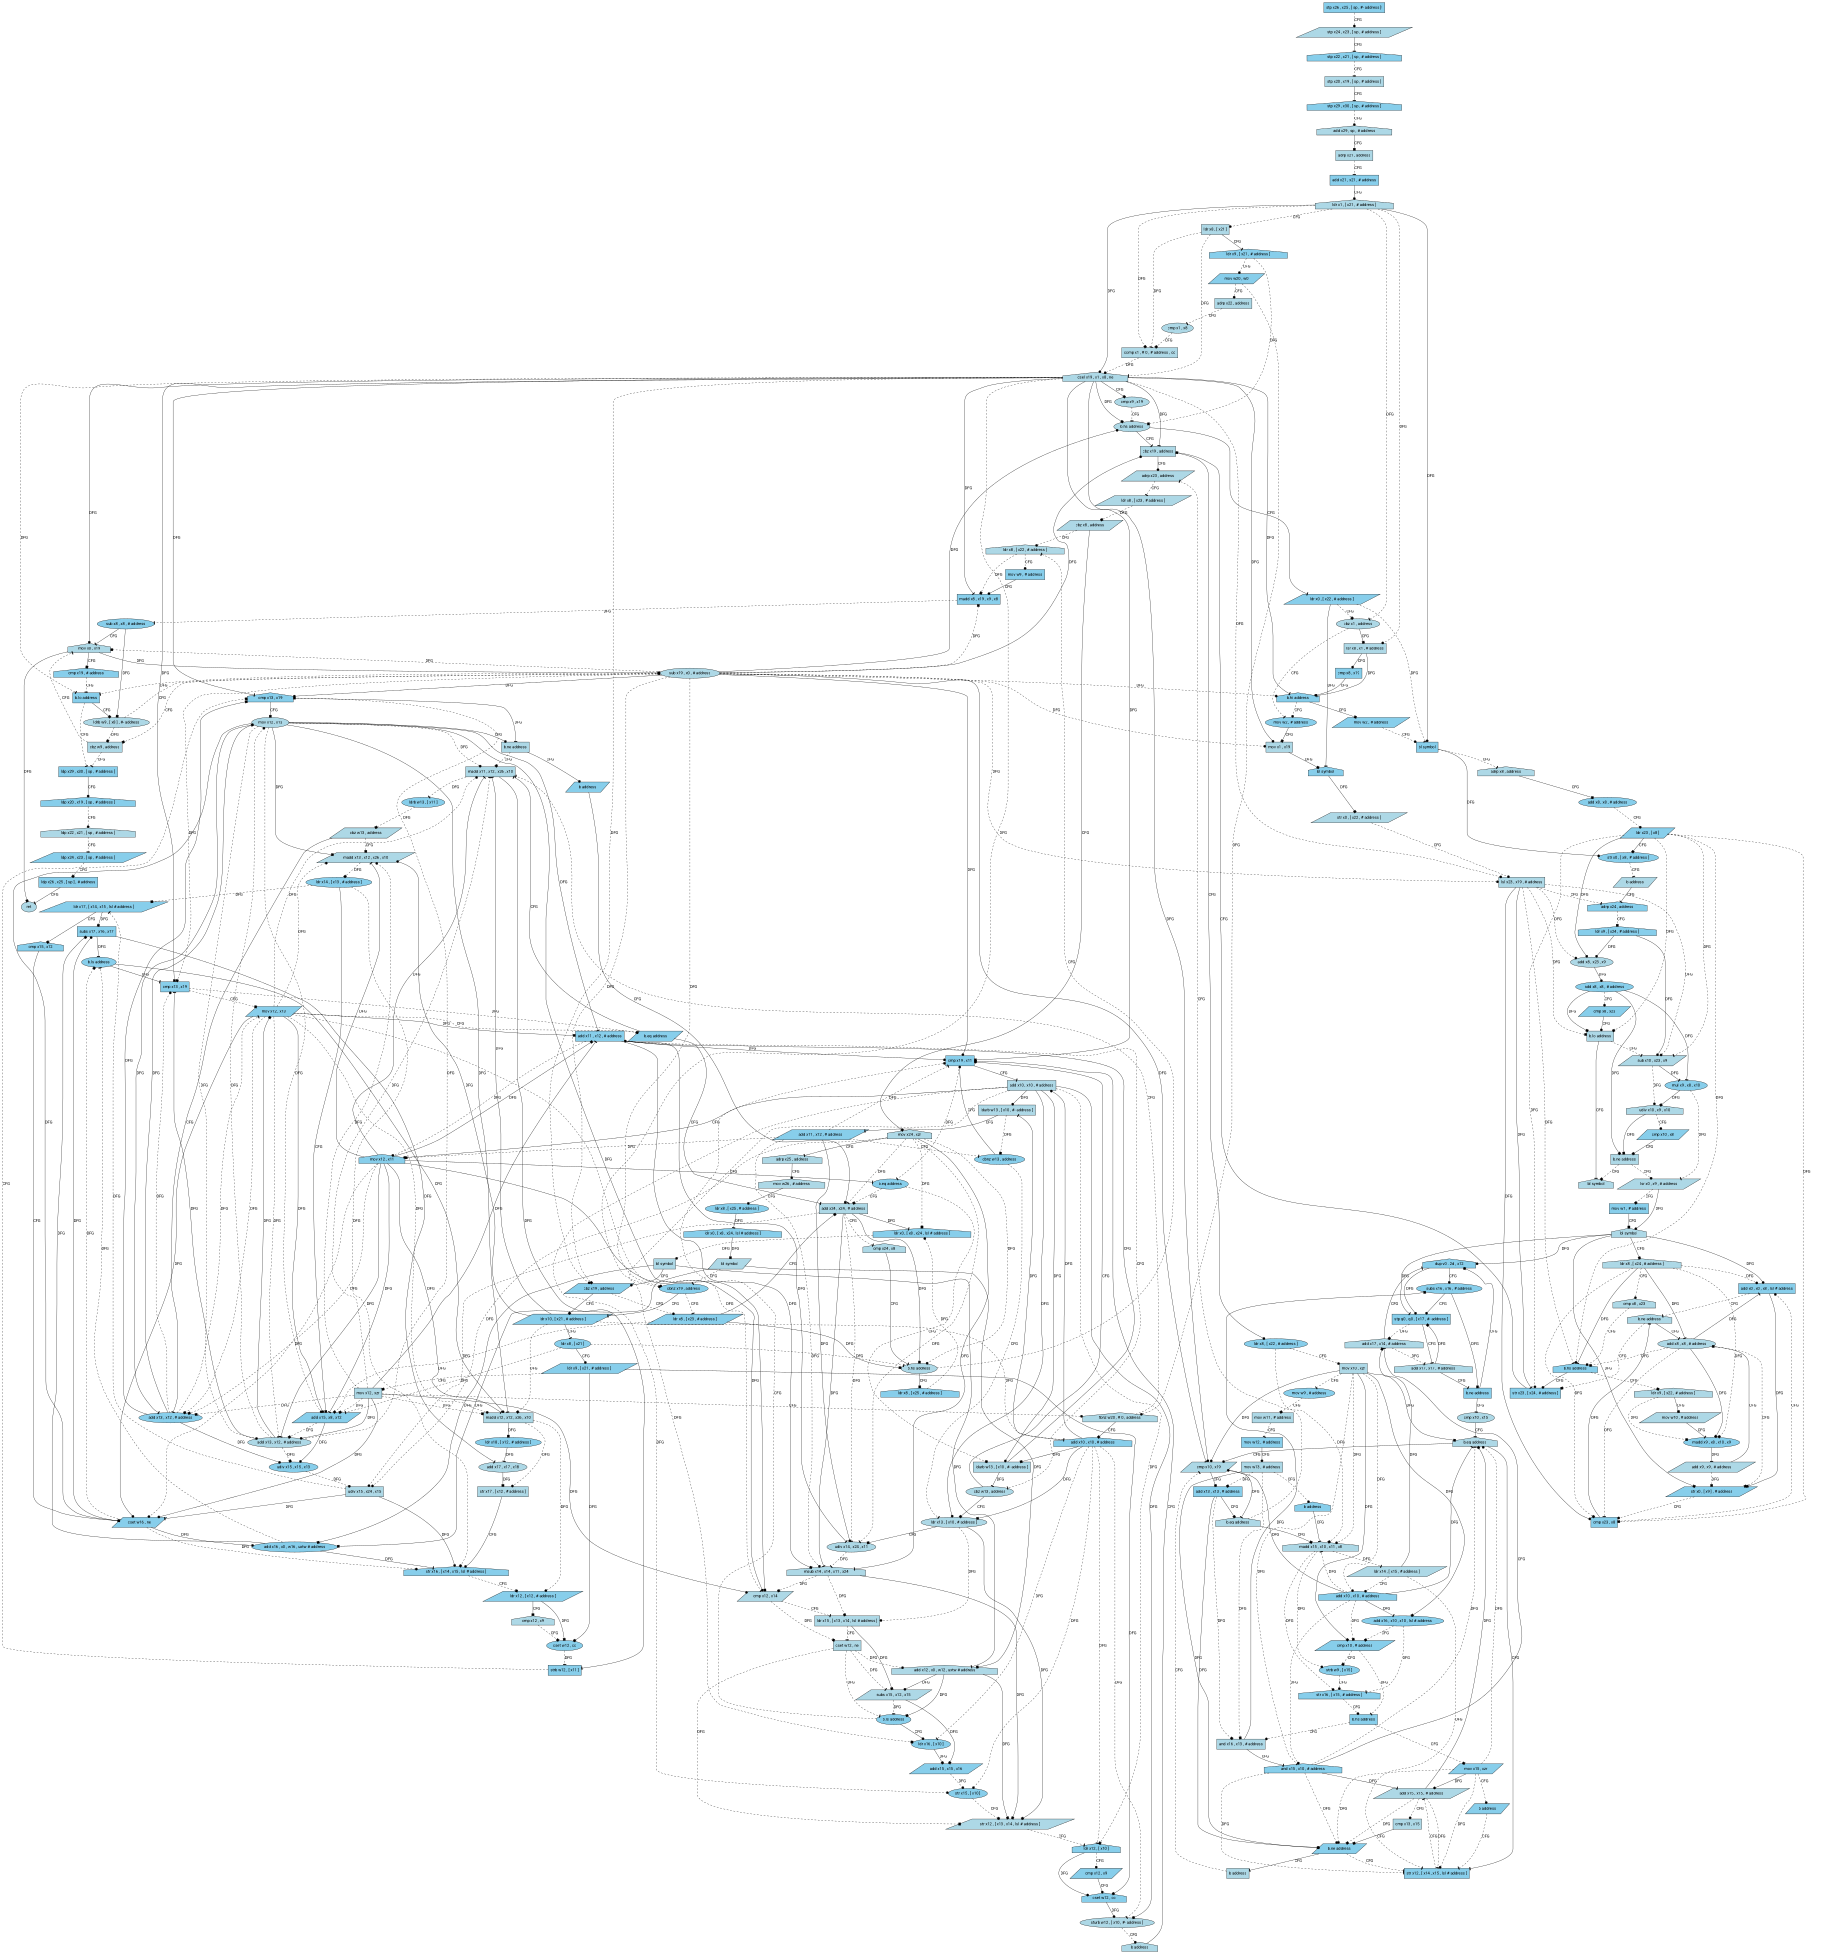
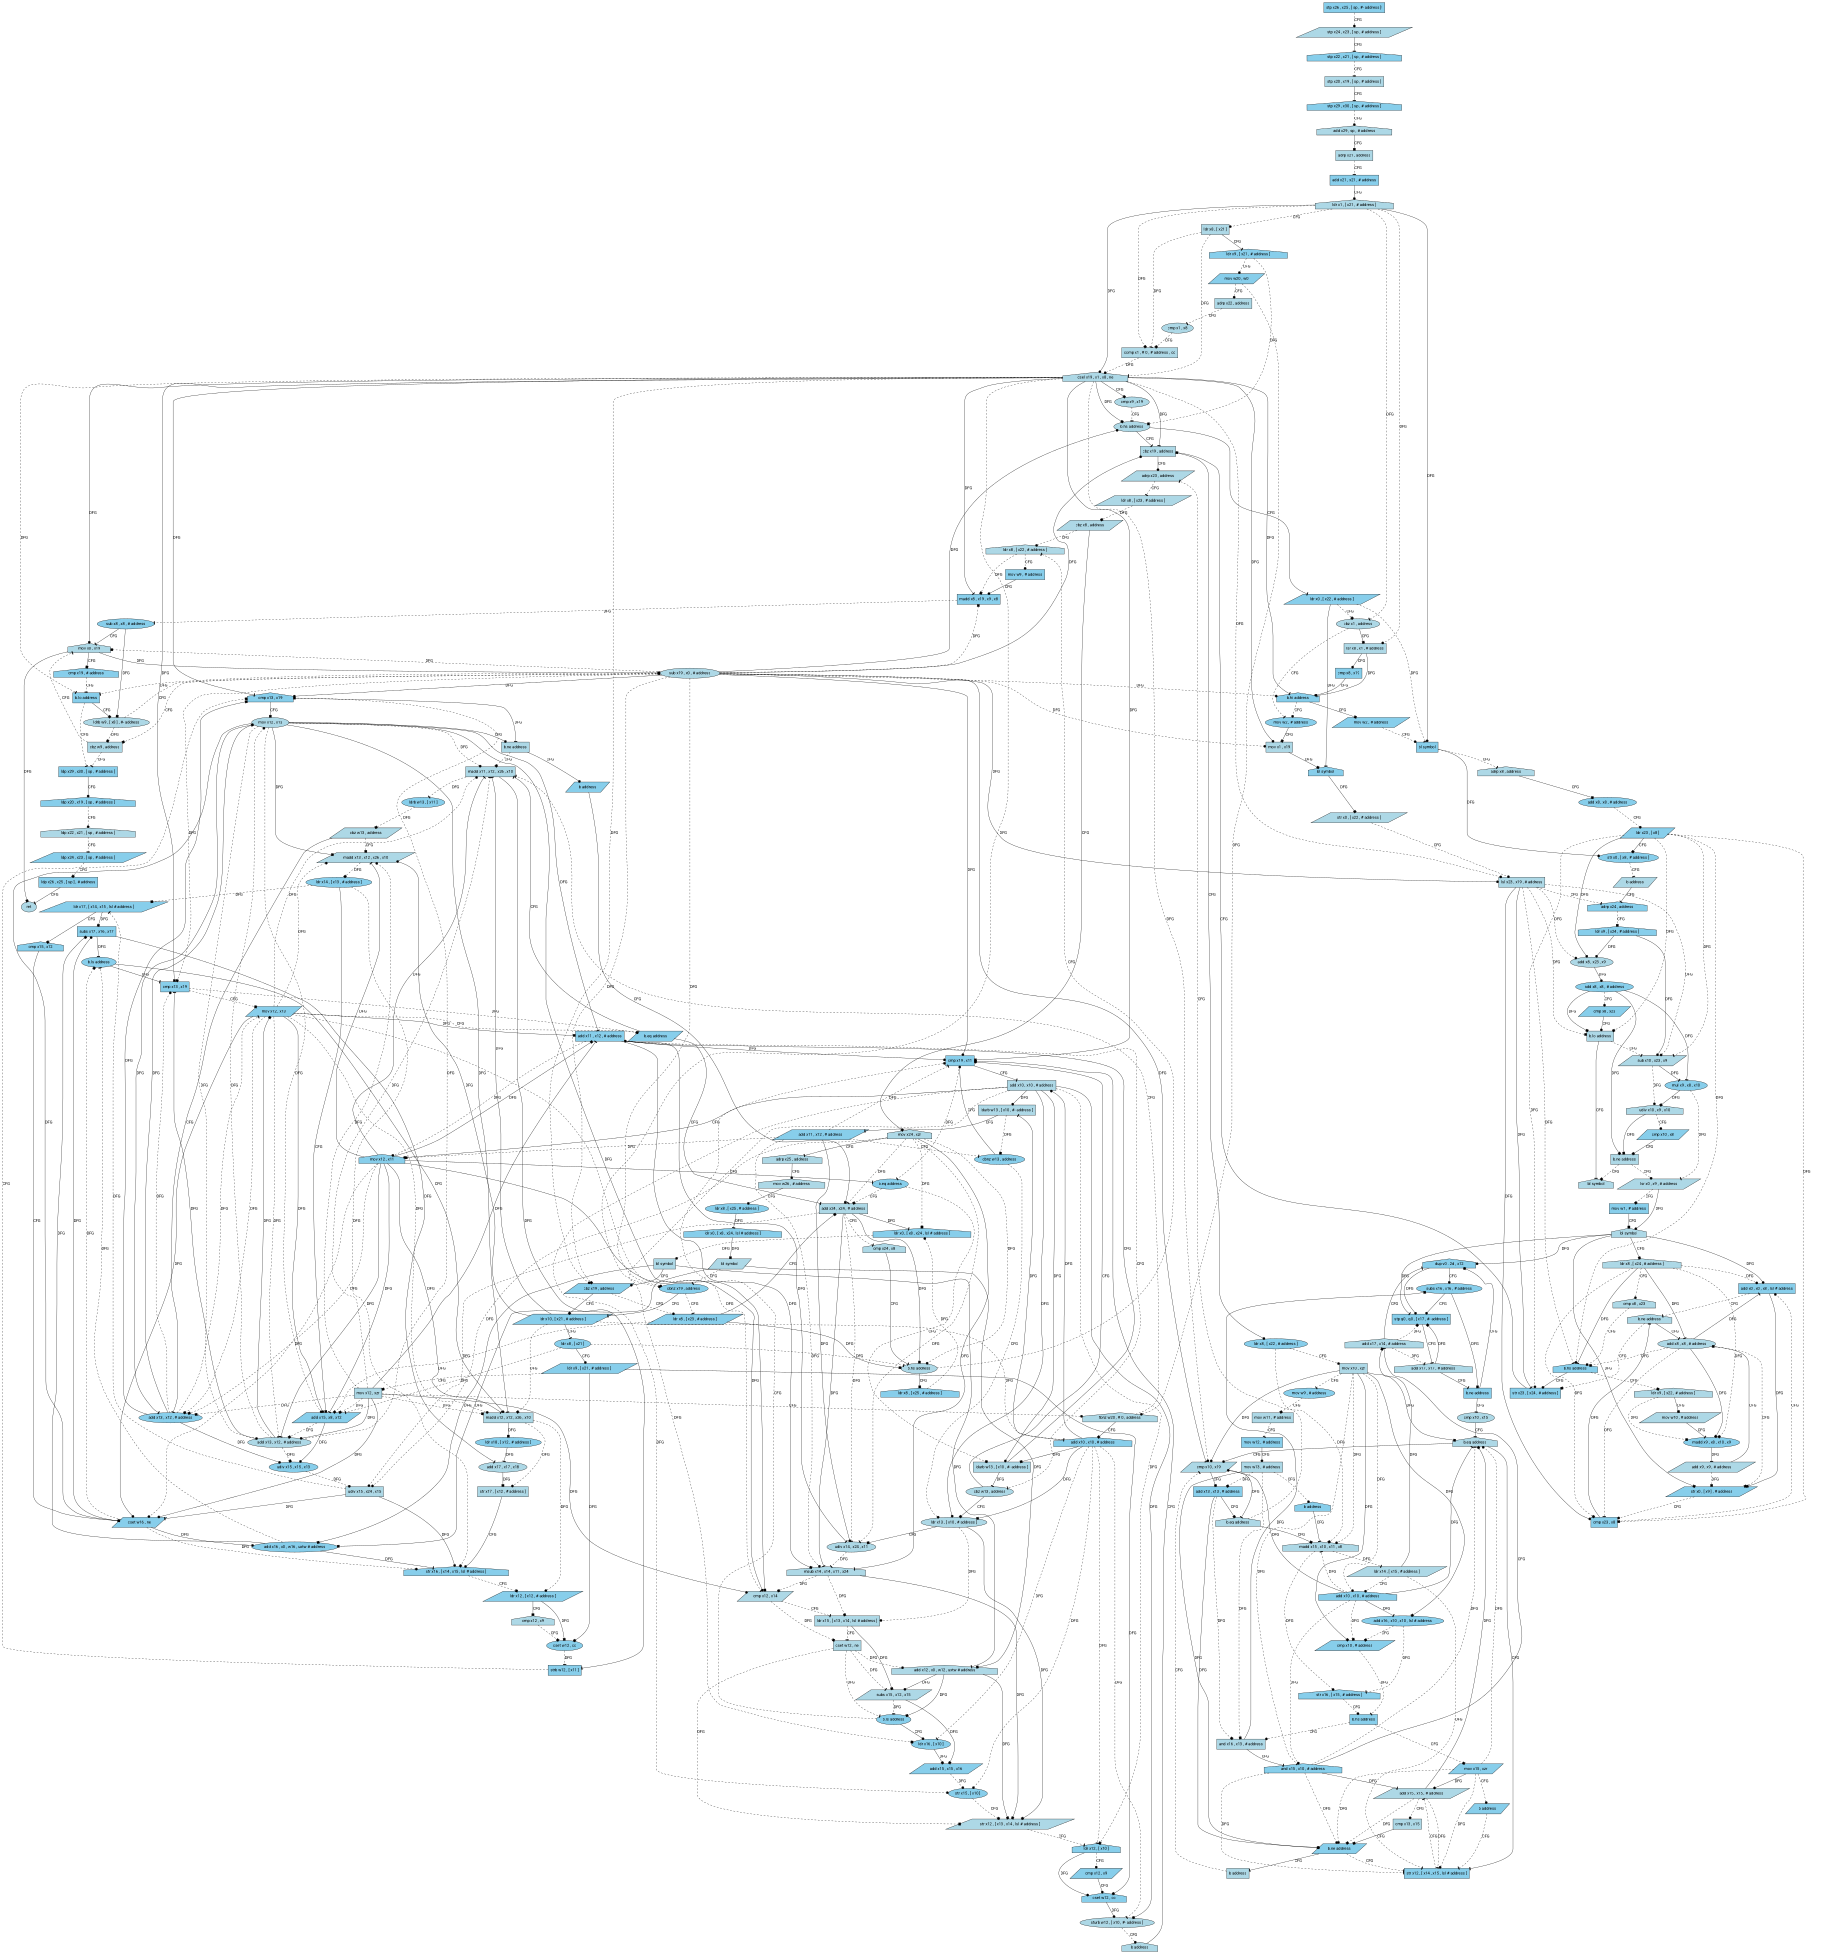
edge "sub x19 , x0 , # address" -> "lsl x23 , x19 , # address": style dashed -> solid
edge "csel x19 , x1 , x8 , ne" -> "cmp x10 , x19": style solid -> dashed
edge "stp q0 , q0 , [ x17 , #- address ]" -> "add x17 , x14 , # address": reversed
edge "cbnz w13 , address" -> "ldr x13 , [ x10 , # address ]": arrowhead tee -> dot
node "strb w9 , [ x15 ]": removed
